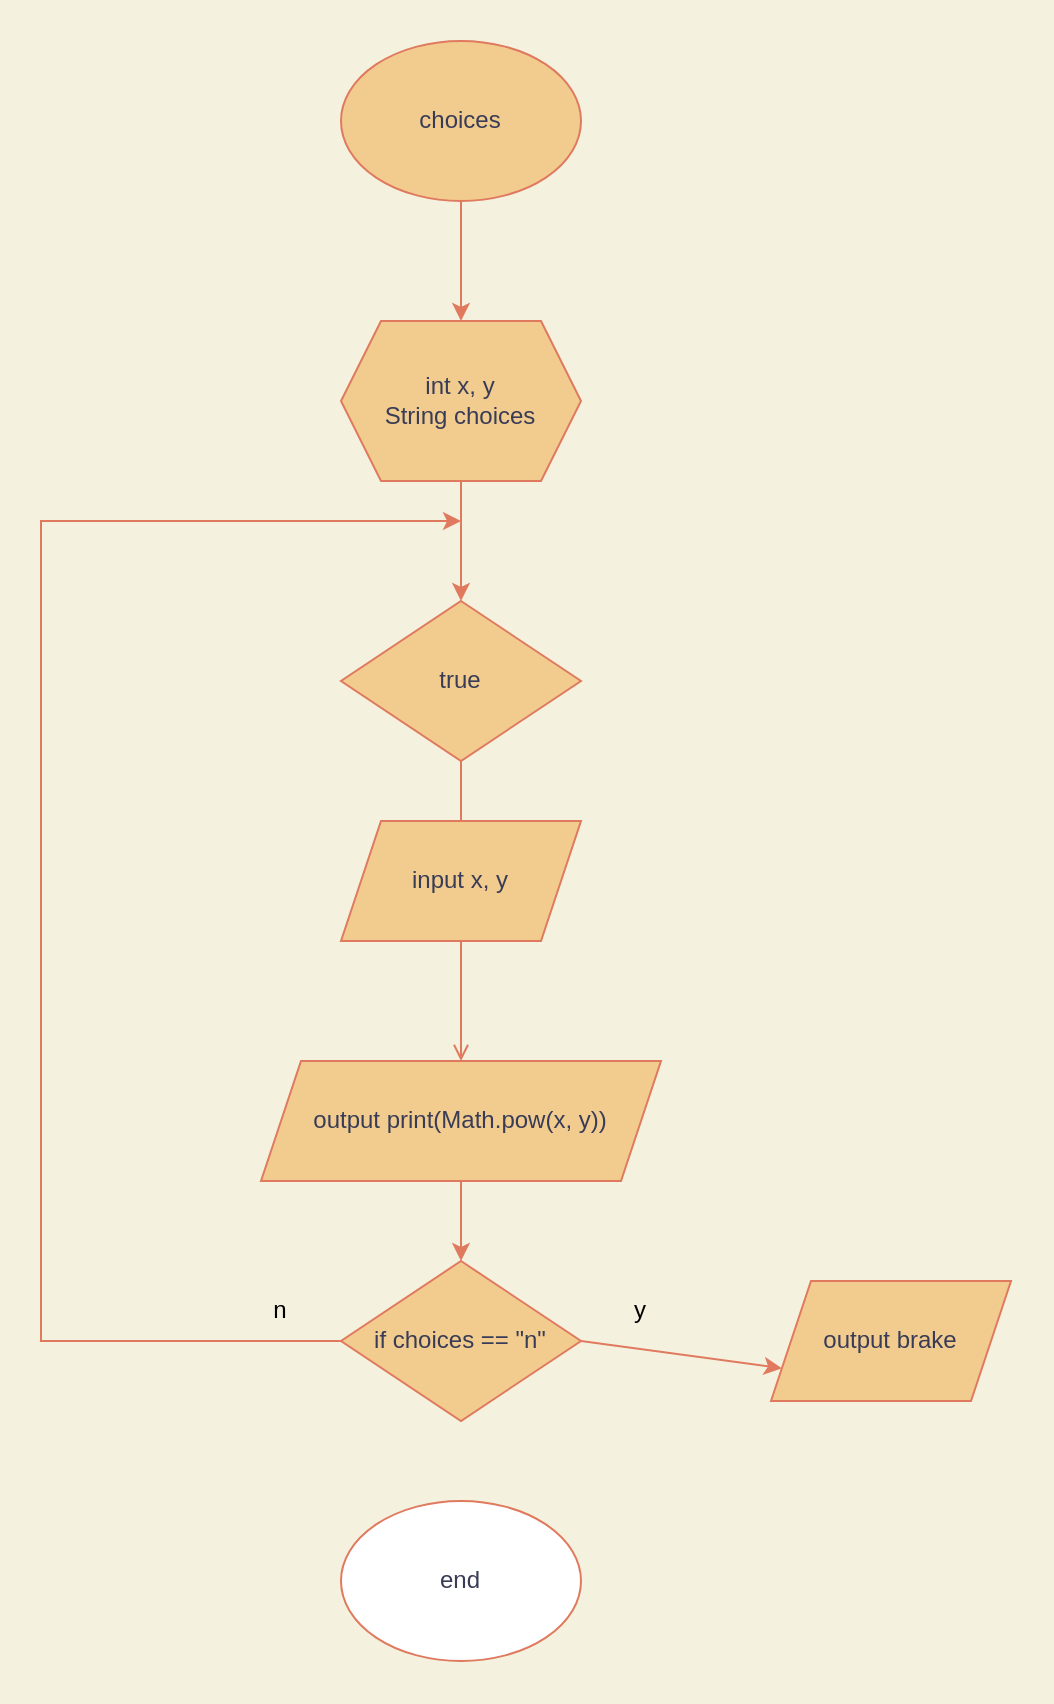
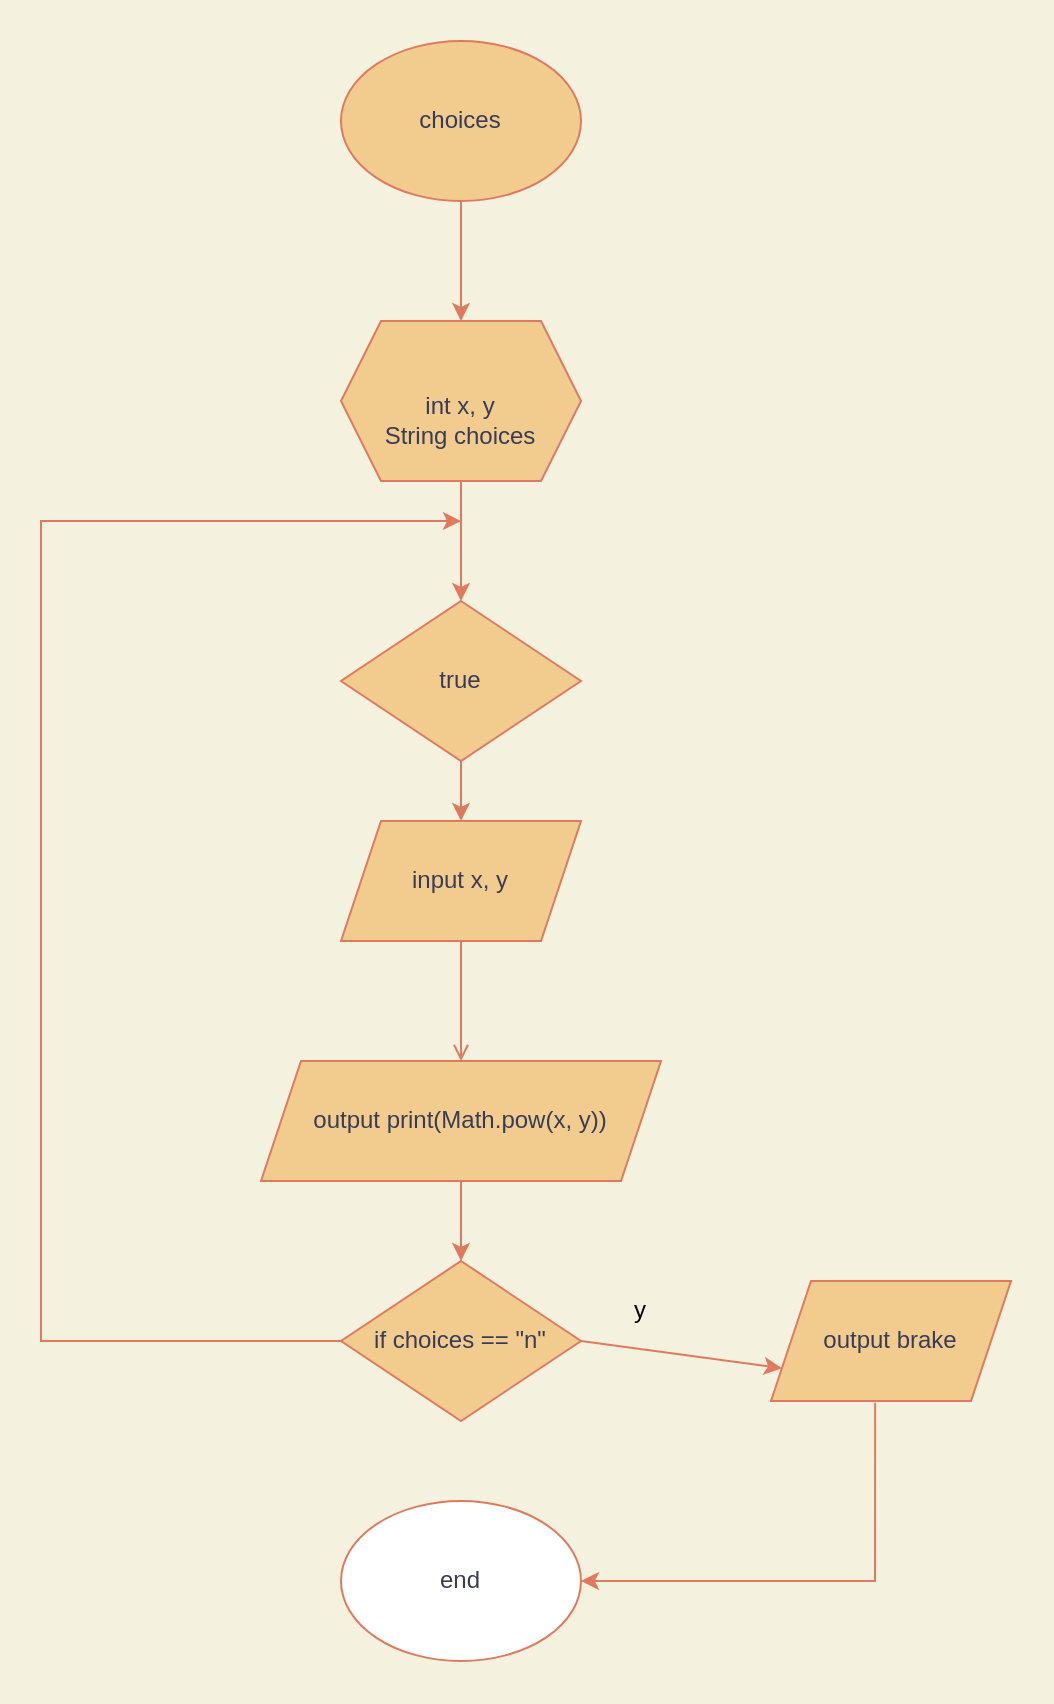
node "int x, y String choices": moved (461, 401) -> (461, 421)
edge "true" -- "input x, y": arrowhead none -> classic
node "n": removed
edge "output brake" -> "end": added
